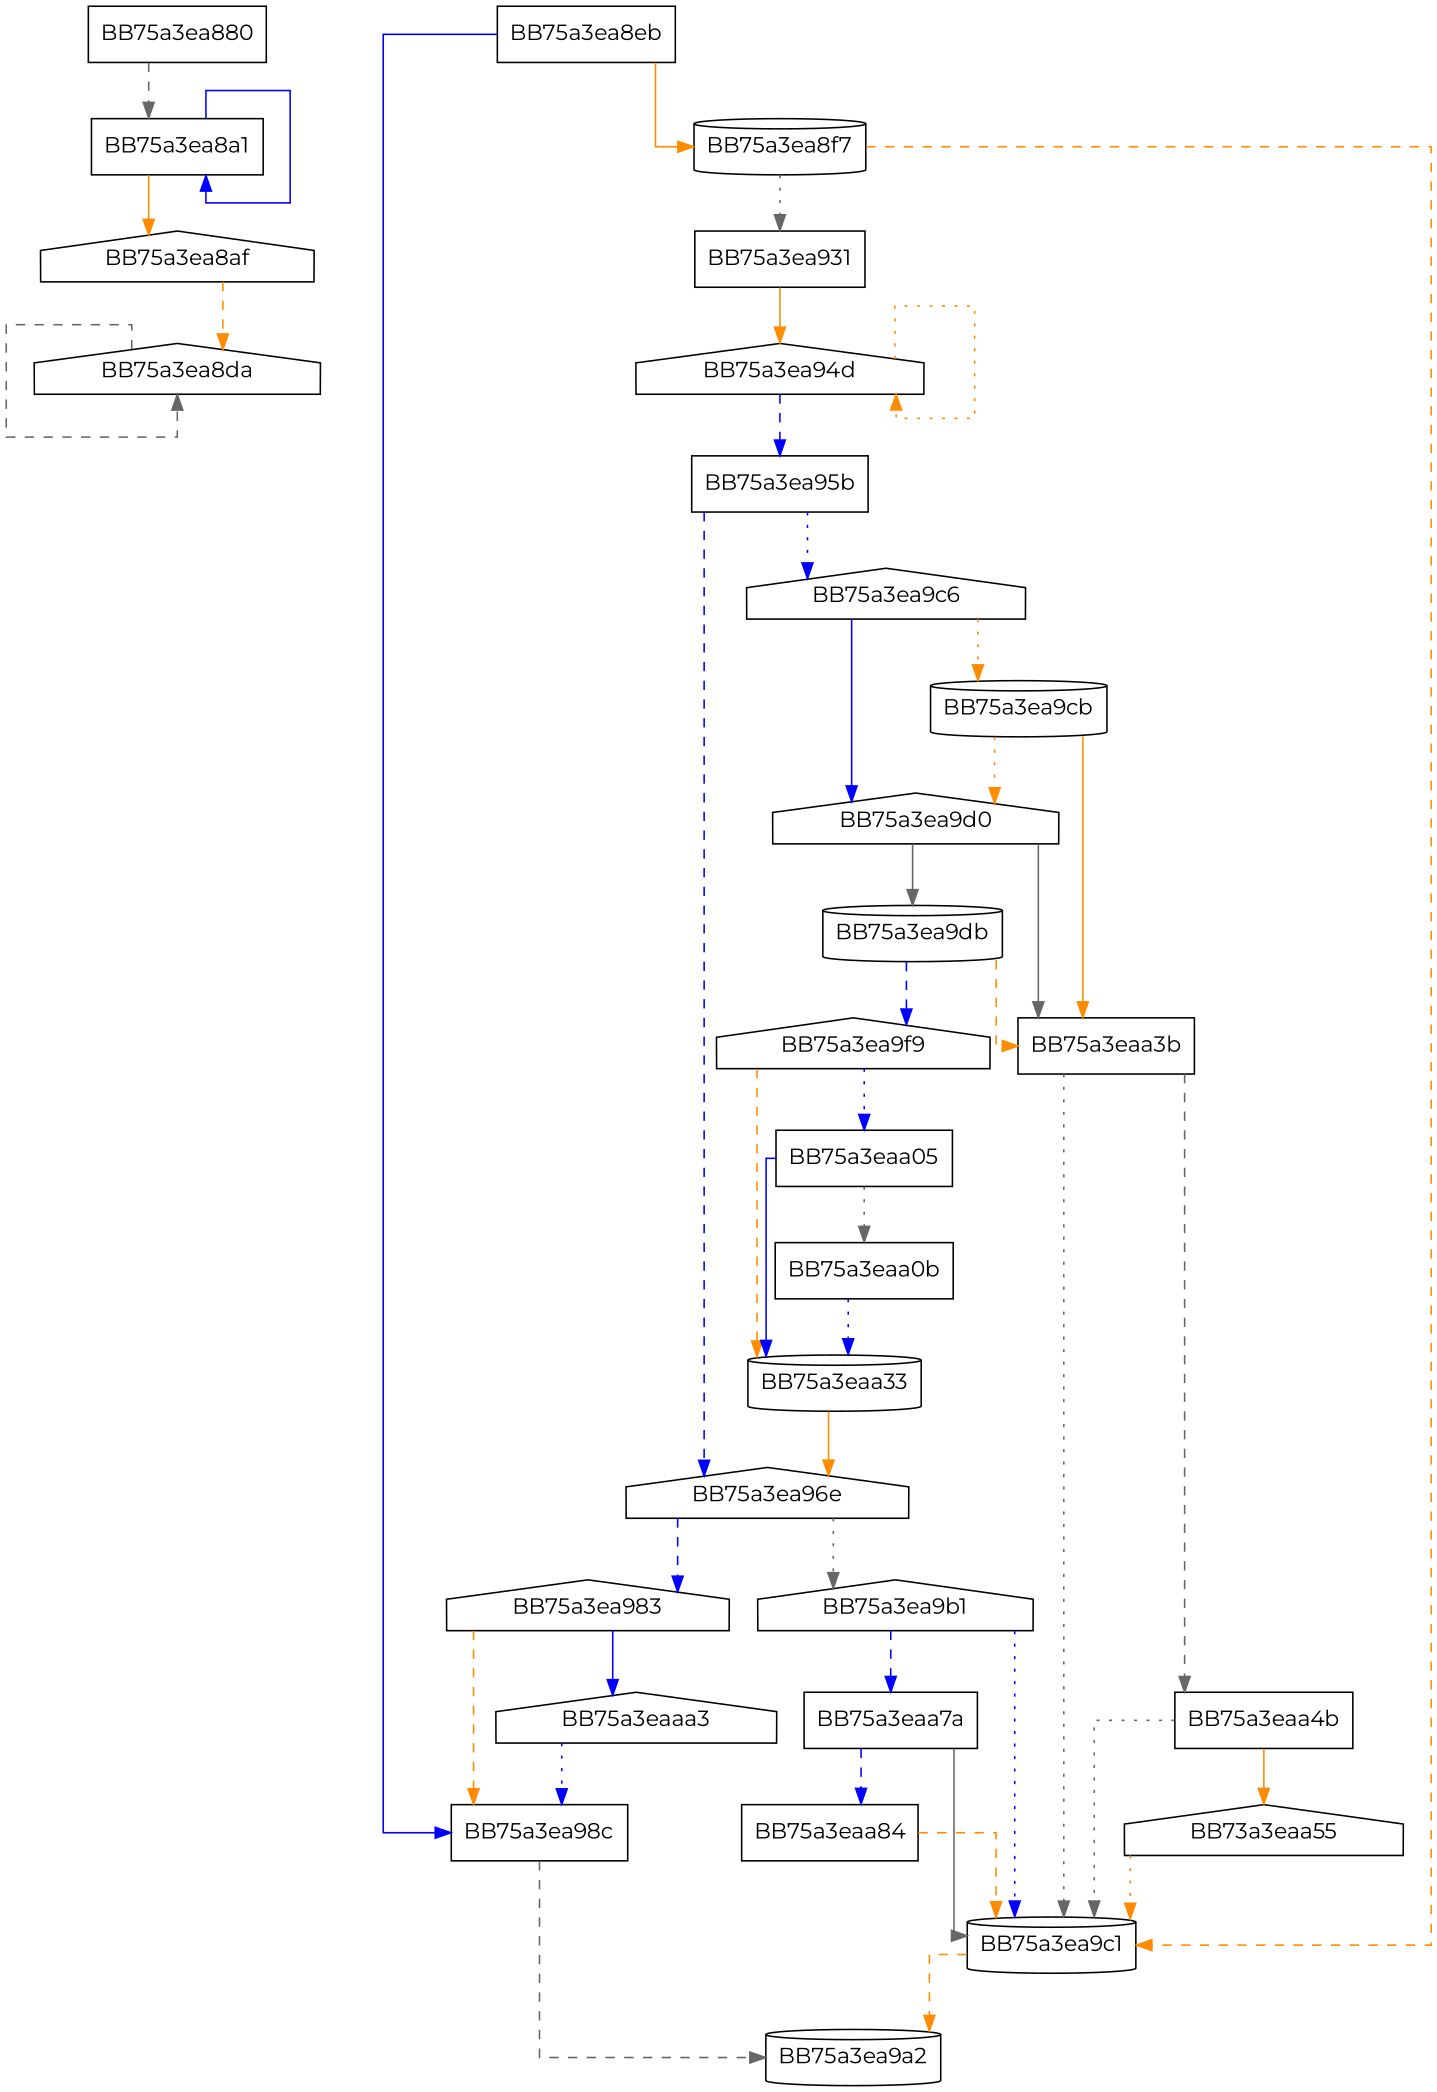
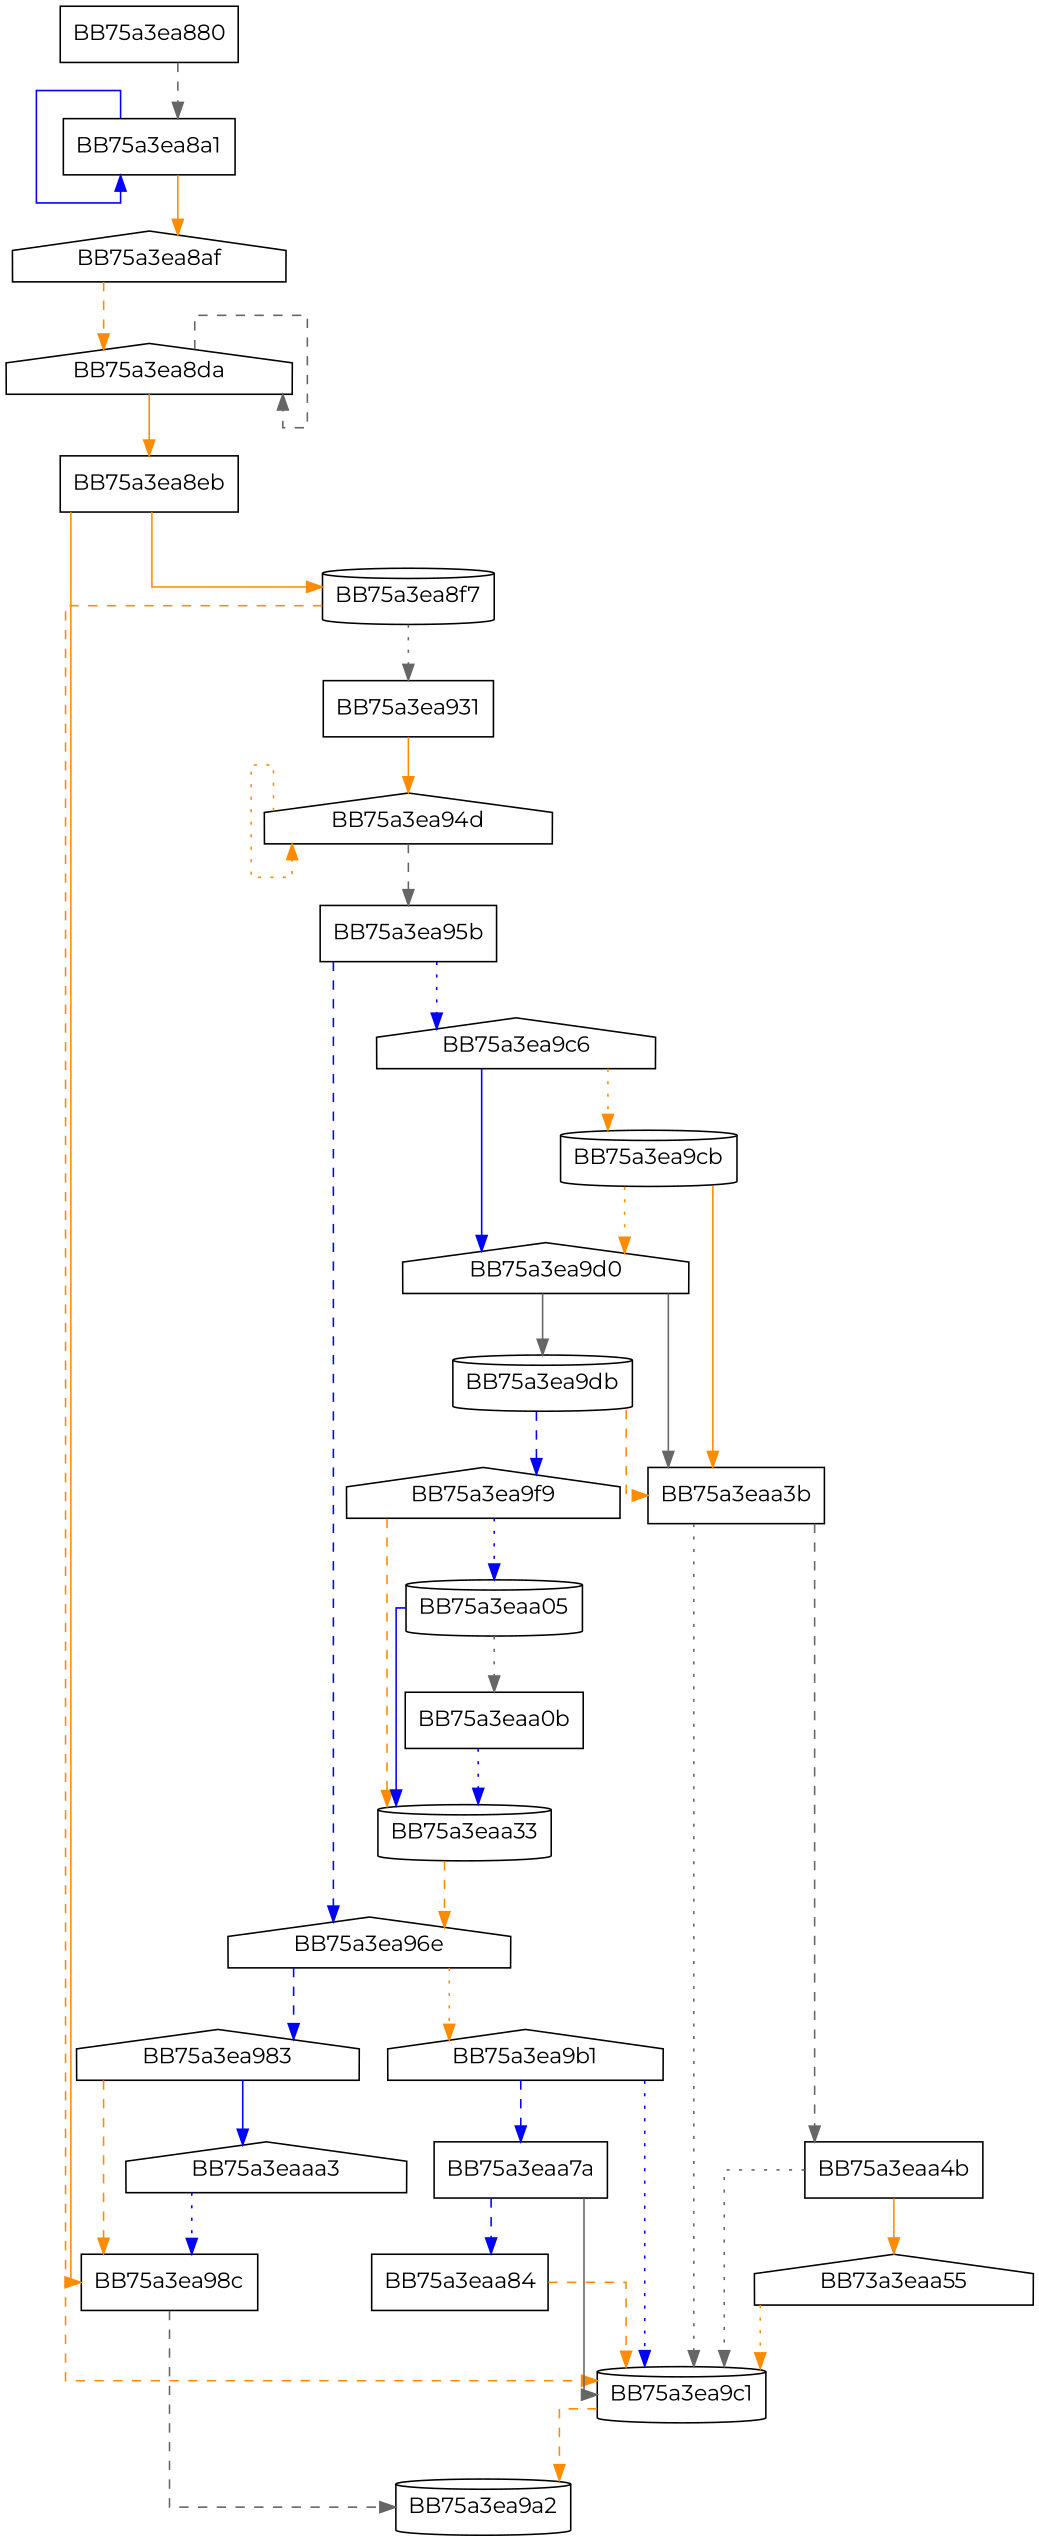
edge "BB75a3ea8da" -> "BB75a3ea8eb": added
edge "BB75a3ea94d" -> "BB75a3ea95b": color blue -> gray40
edge "BB75a3ea8eb" -> "BB75a3ea98c": color blue -> darkorange
node "BB75a3eaa05": shape box -> cylinder
edge "BB75a3eaa33" -> "BB75a3ea96e": style solid -> dashed
edge "BB75a3ea96e" -> "BB75a3ea9b1": color gray40 -> darkorange
